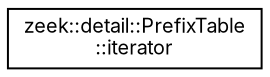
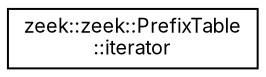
node "zeek::detail::PrefixTable ::iterator": label "zeek::detail::PrefixTable ::iterator" -> "zeek::zeek::PrefixTable ::iterator"
